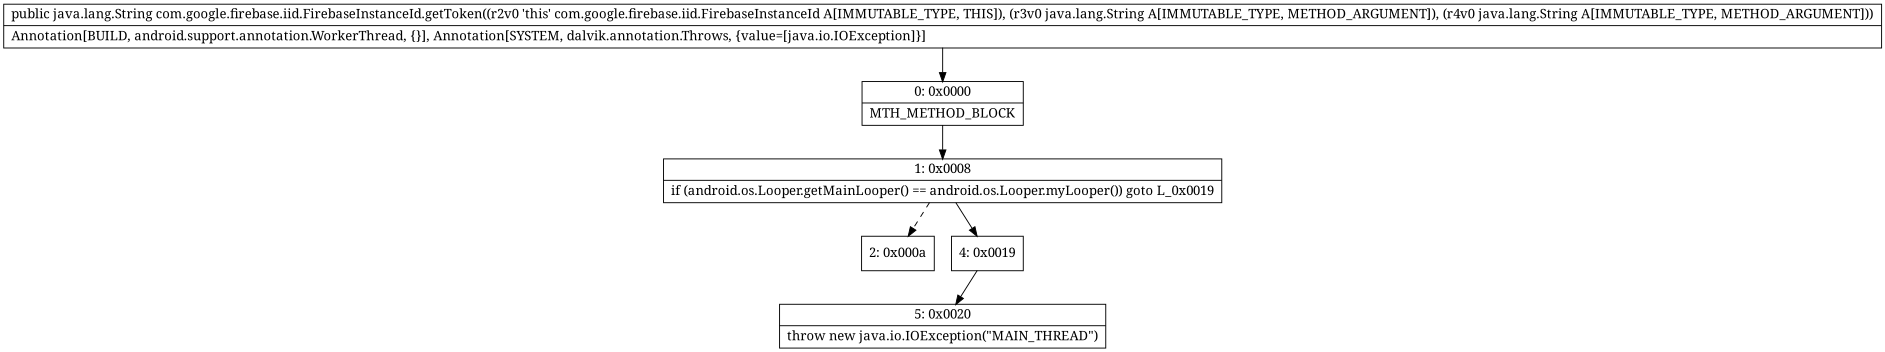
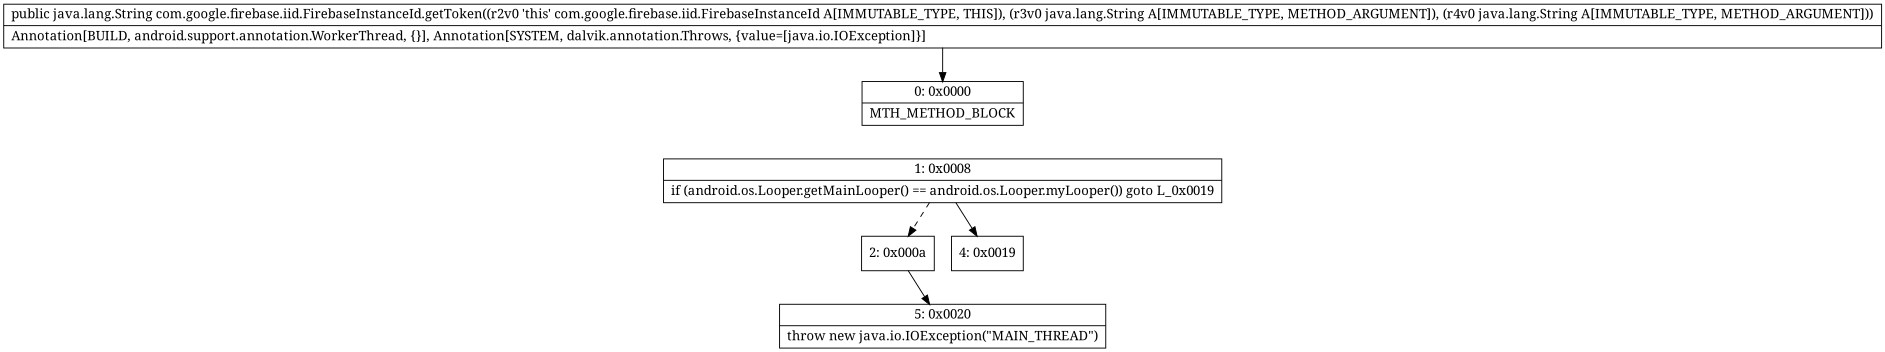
edge "0: 0x0000" -> "1: 0x0008": removed
edge "4: 0x0019" -> "5: 0x0020": now "2: 0x000a" -> "5: 0x0020"
